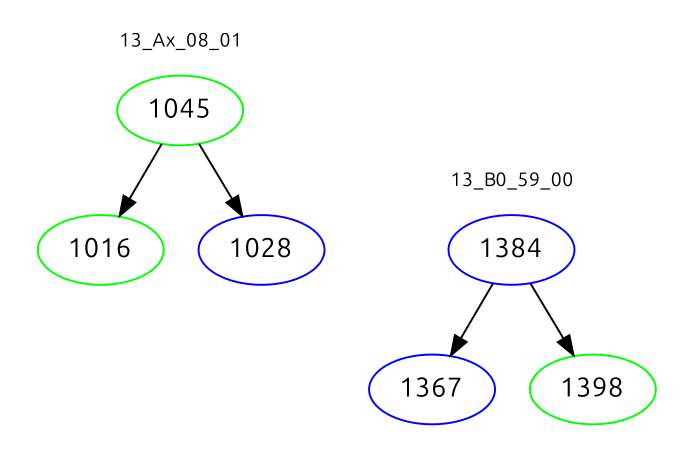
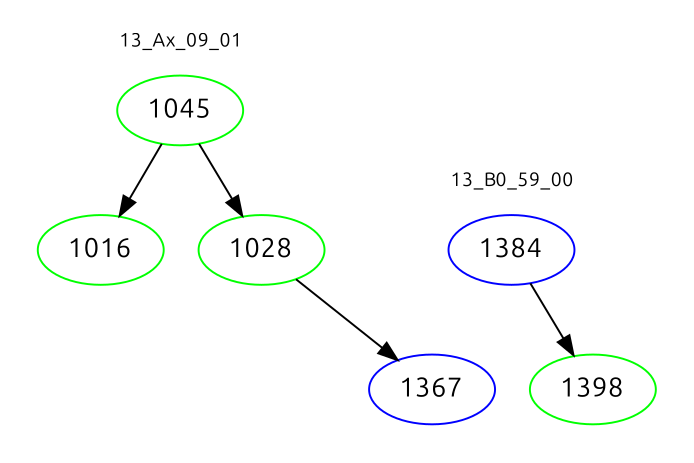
cluster "13_Ax_08_01": label "13_Ax_08_01" -> "13_Ax_09_01"
node "1028": color blue -> green
edge "1384" -> "1367": now "1028" -> "1367"
